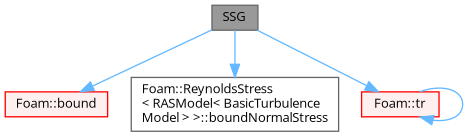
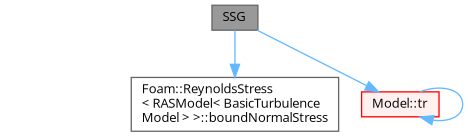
node "Foam::bound": removed
node "Foam::tr": label "Foam::tr" -> "Model::tr"
